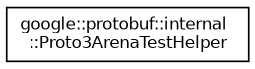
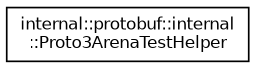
node "google::protobuf::internal ::Proto3ArenaTestHelper": label "google::protobuf::internal ::Proto3ArenaTestHelper" -> "internal::protobuf::internal ::Proto3ArenaTestHelper"
